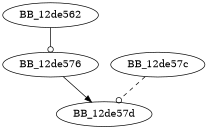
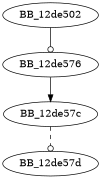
node "BB_12de562": label "BB_12de562" -> "BB_12de502"
edge "BB_12de576" -> "BB_12de57d": now "BB_12de576" -> "BB_12de57c"
